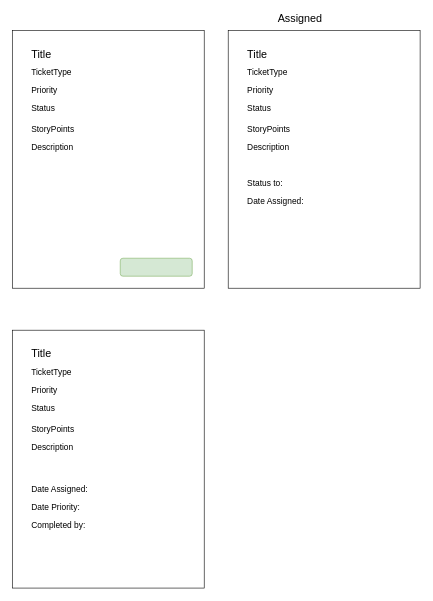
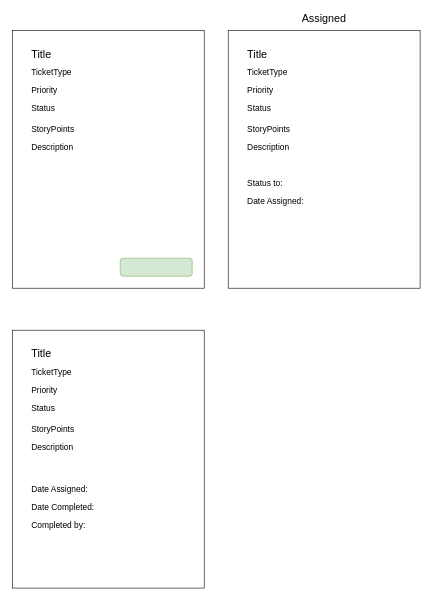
node "Assigned": moved (300, 18) -> (324, 18)
node "Date Priority:": label "Date Priority:" -> "Date Completed:"
